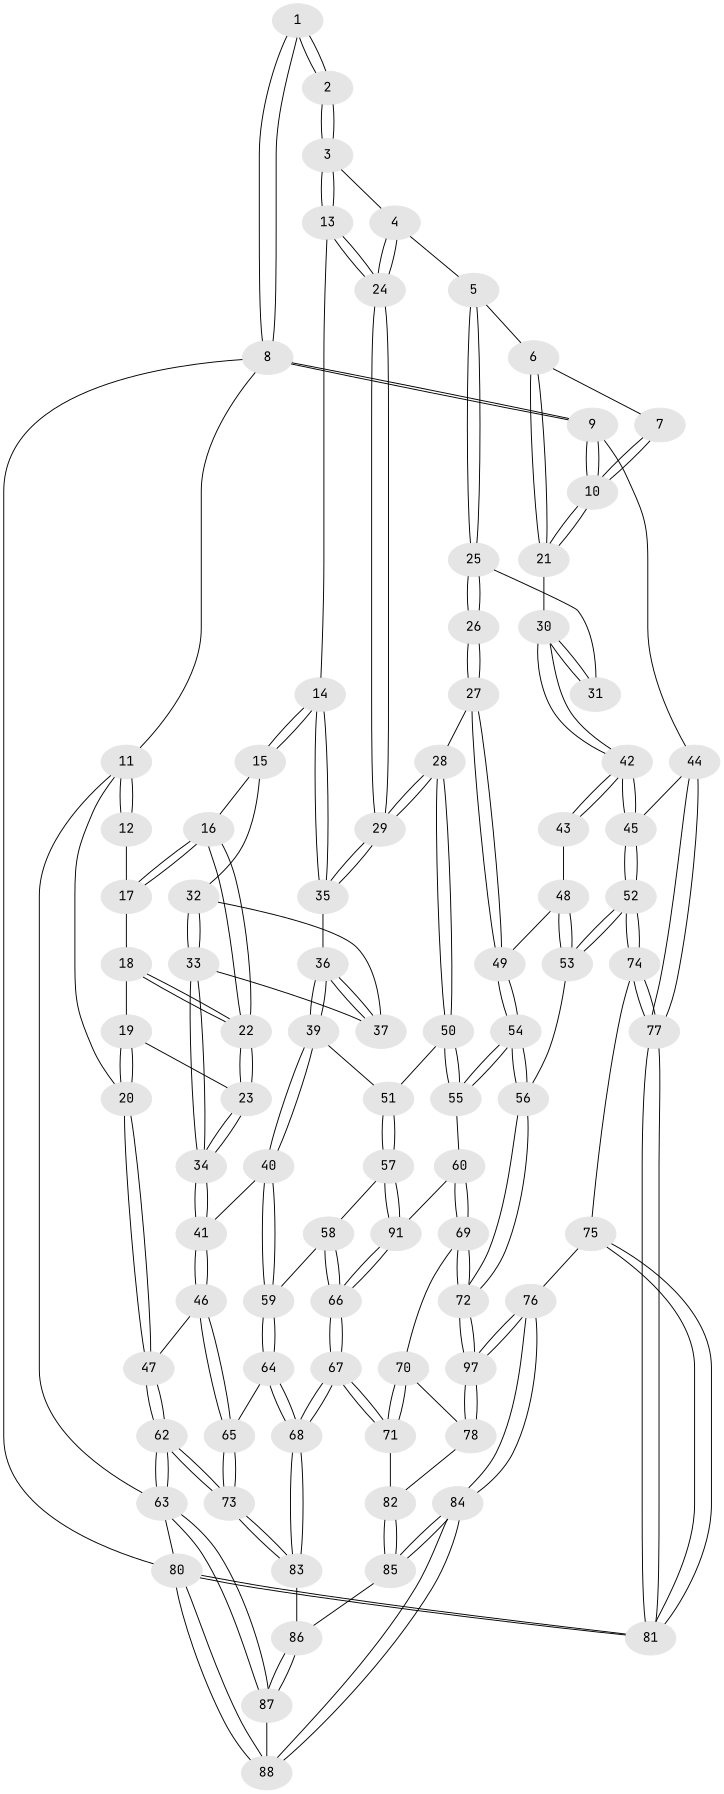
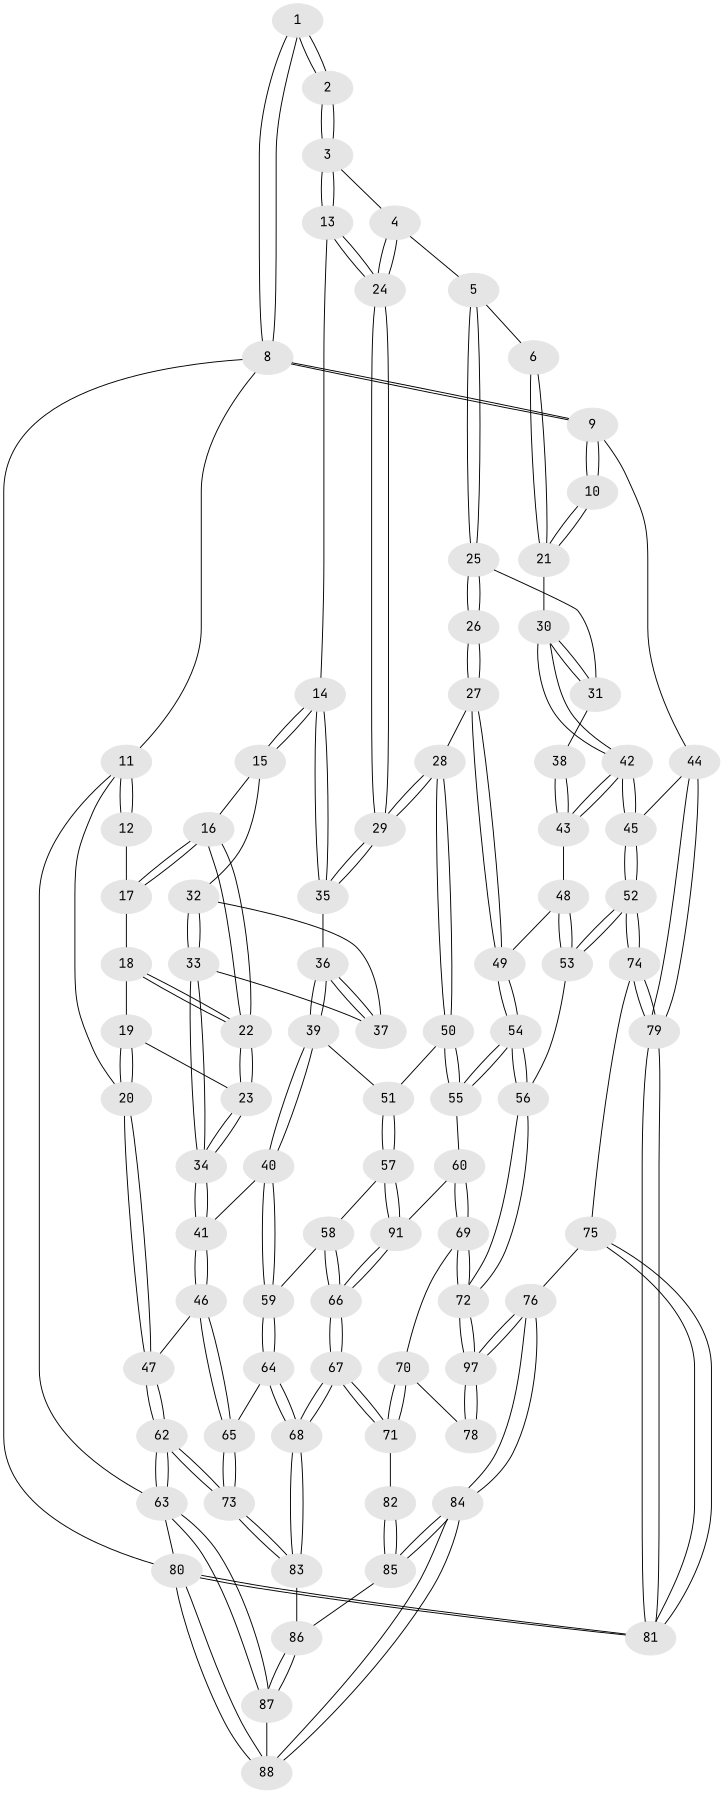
node "7": removed
node "38": added
node "77": label "77" -> "79"
edge "78" -- "82": removed
